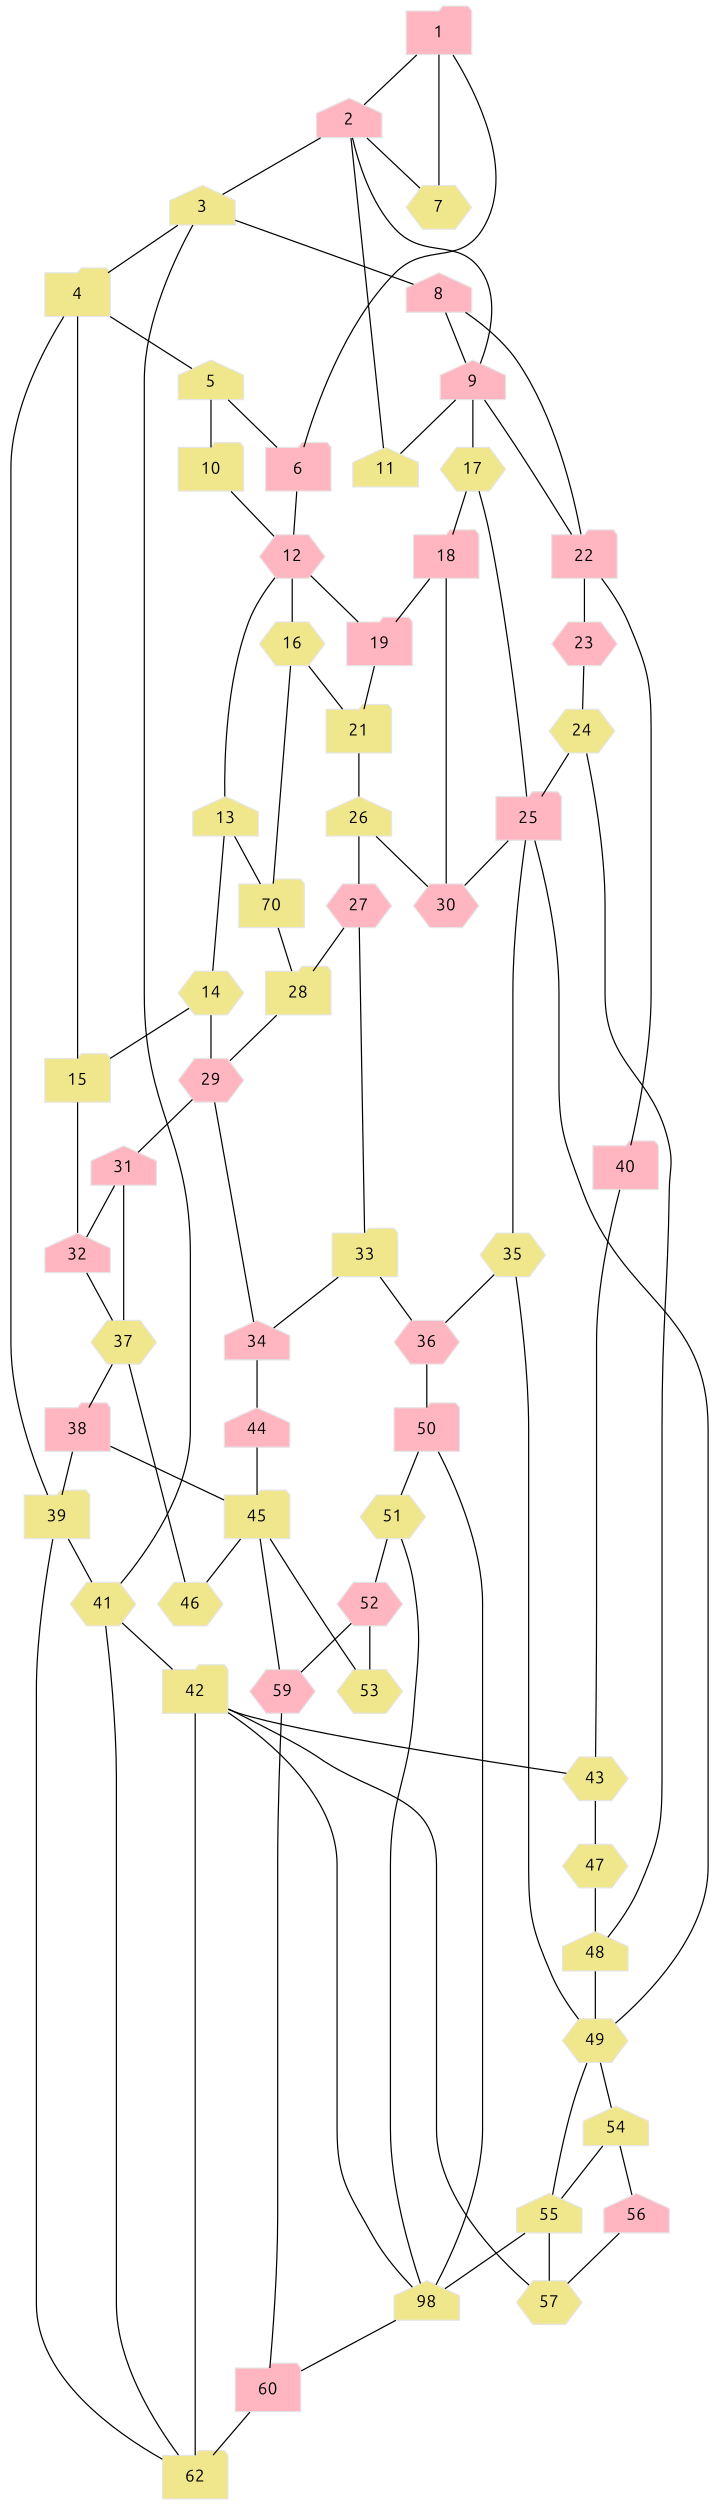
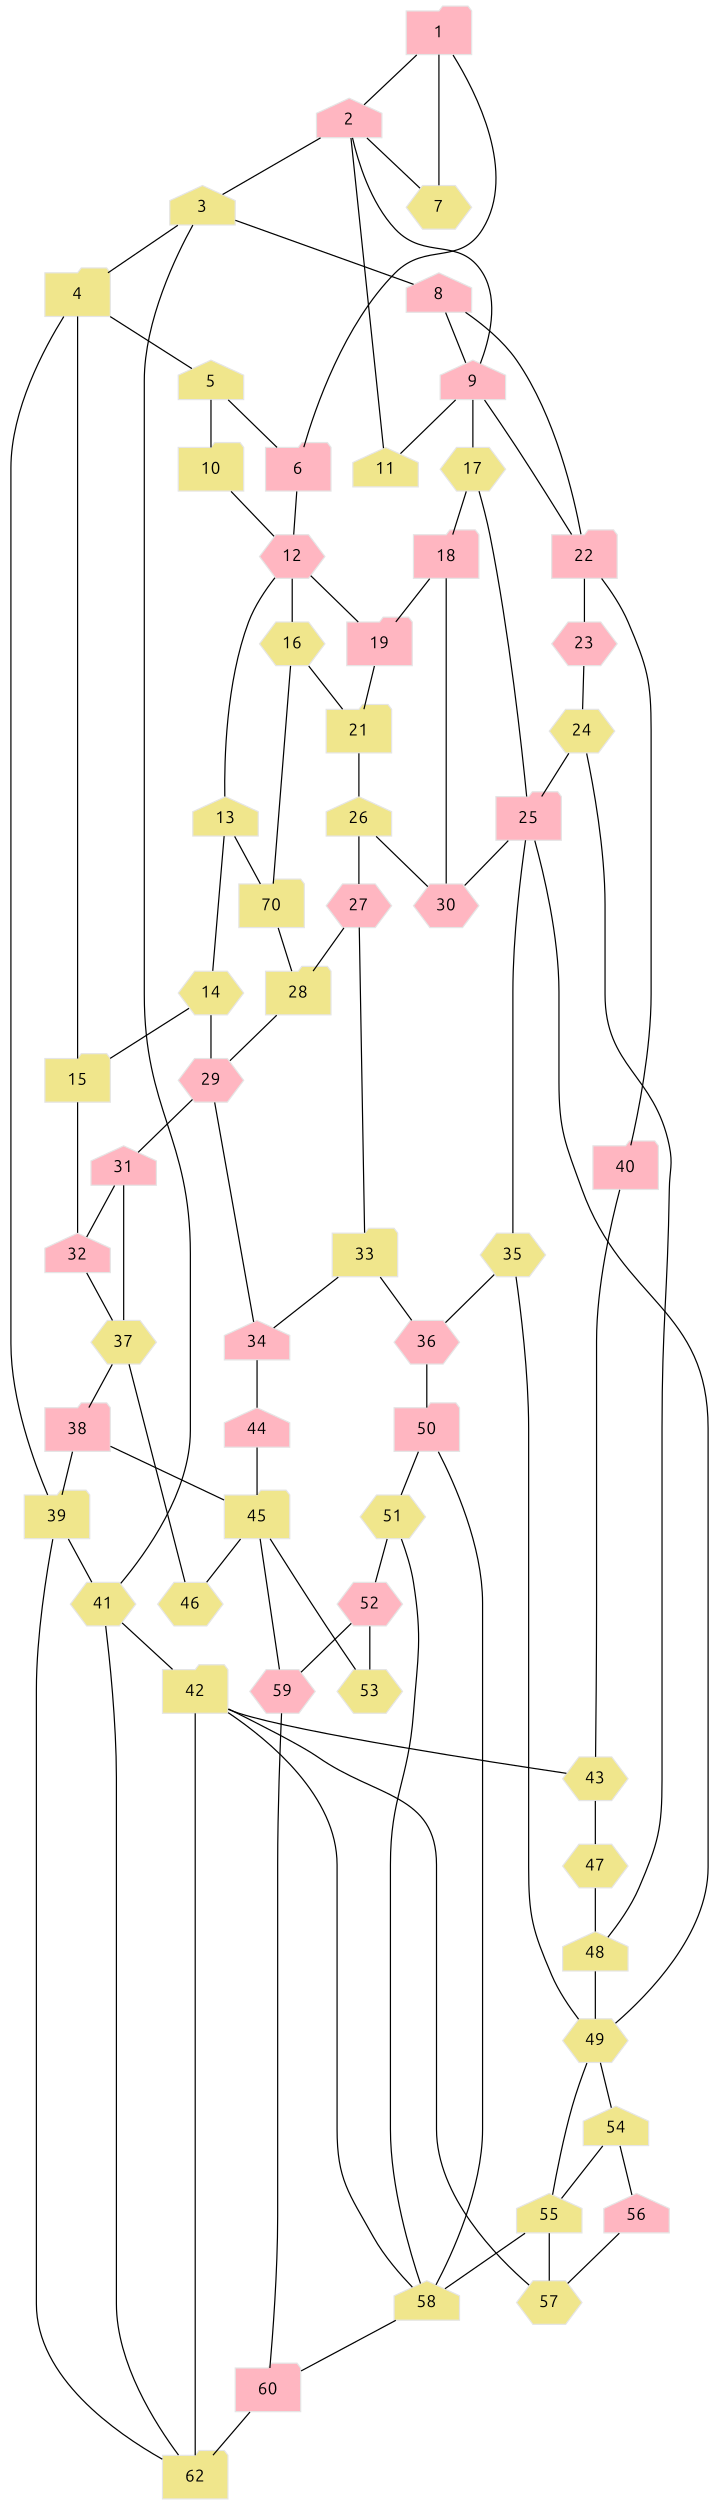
node "98": label "98" -> "58"
